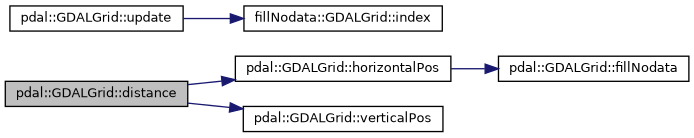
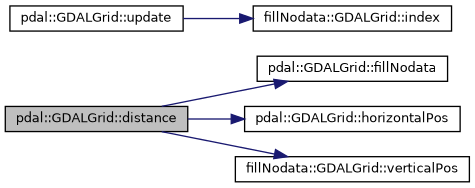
edge "pdal::GDALGrid::horizontalPos" -> "pdal::GDALGrid::fillNodata": now "pdal::GDALGrid::distance" -> "pdal::GDALGrid::fillNodata"
node "pdal::GDALGrid::verticalPos": label "pdal::GDALGrid::verticalPos" -> "fillNodata::GDALGrid::verticalPos"
